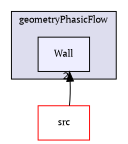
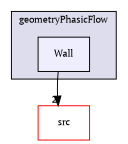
edge "src" -> "Wall": reversed
